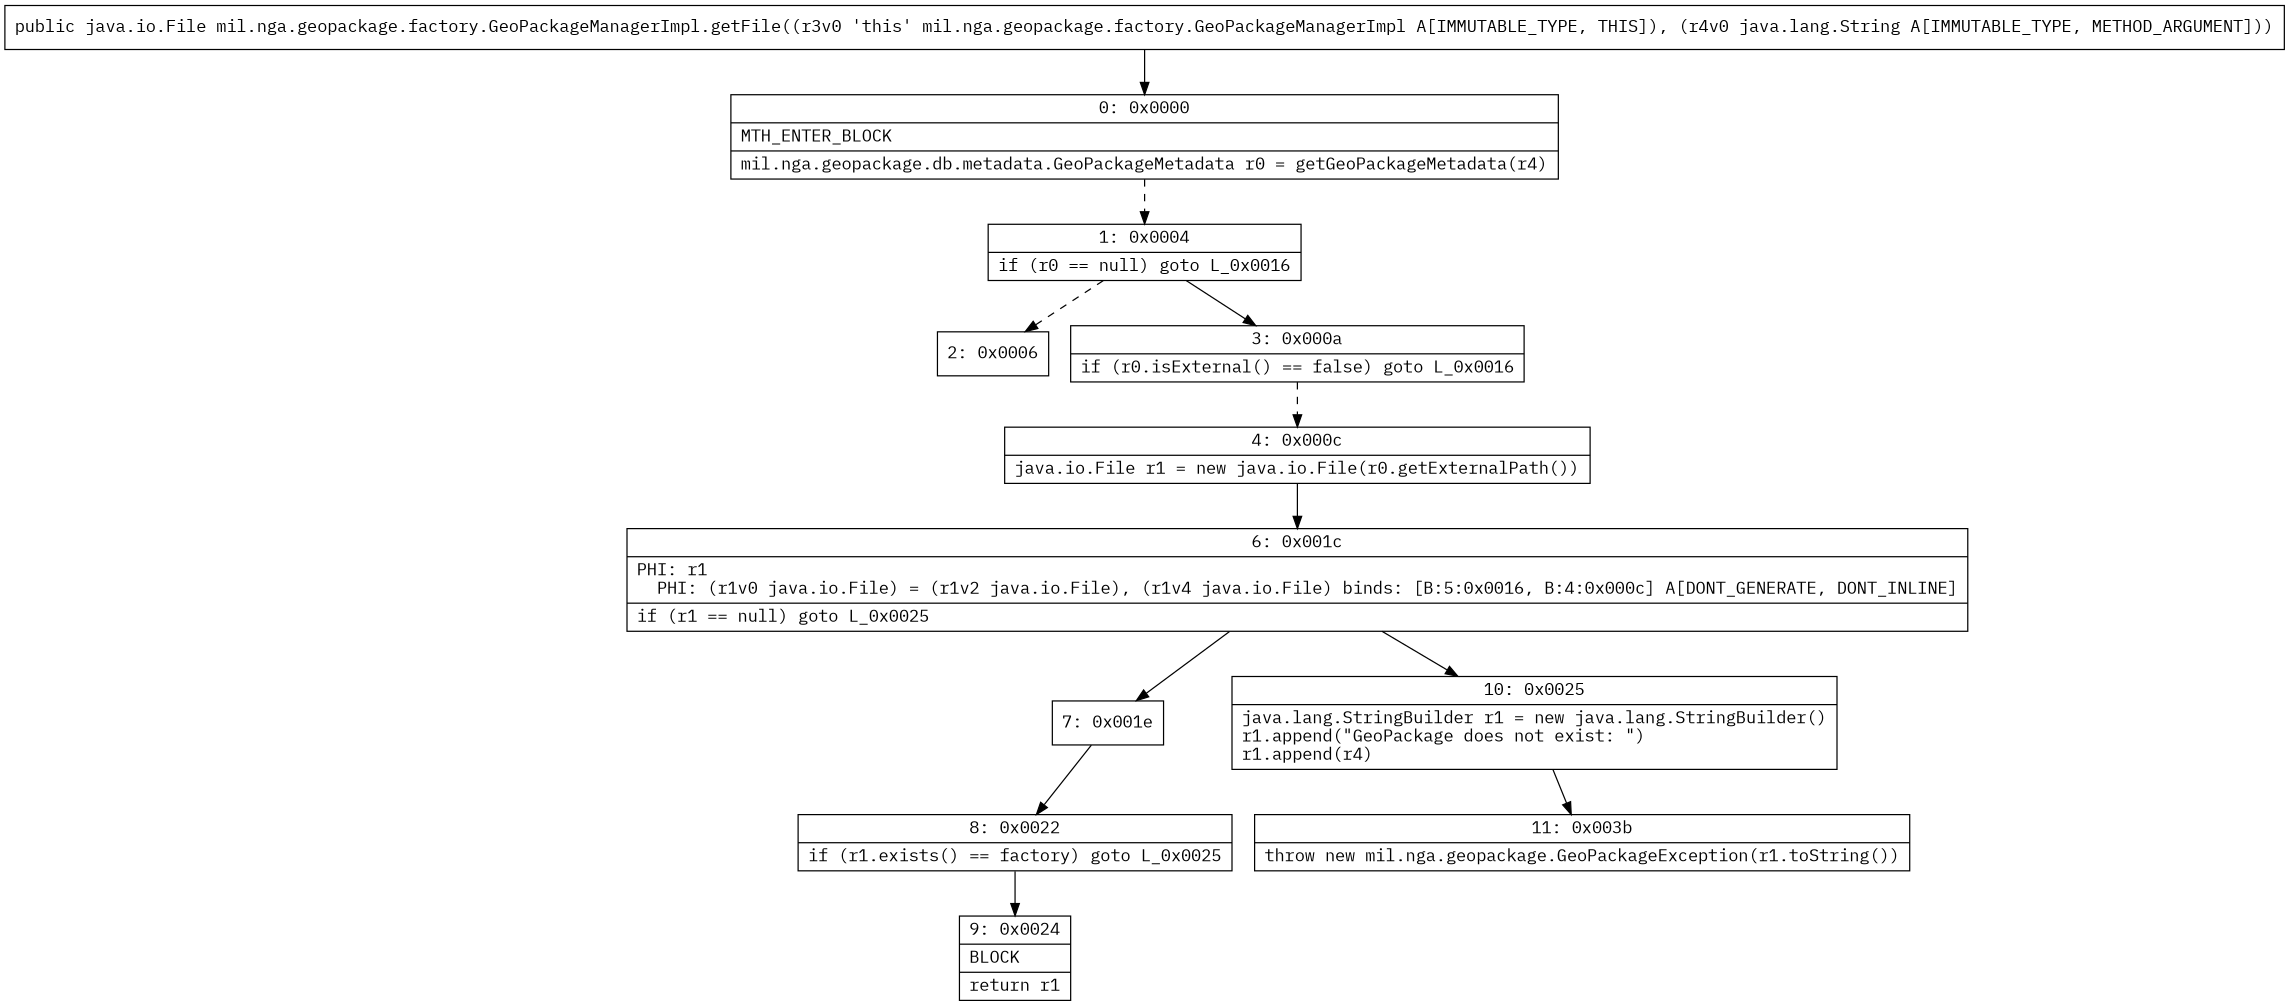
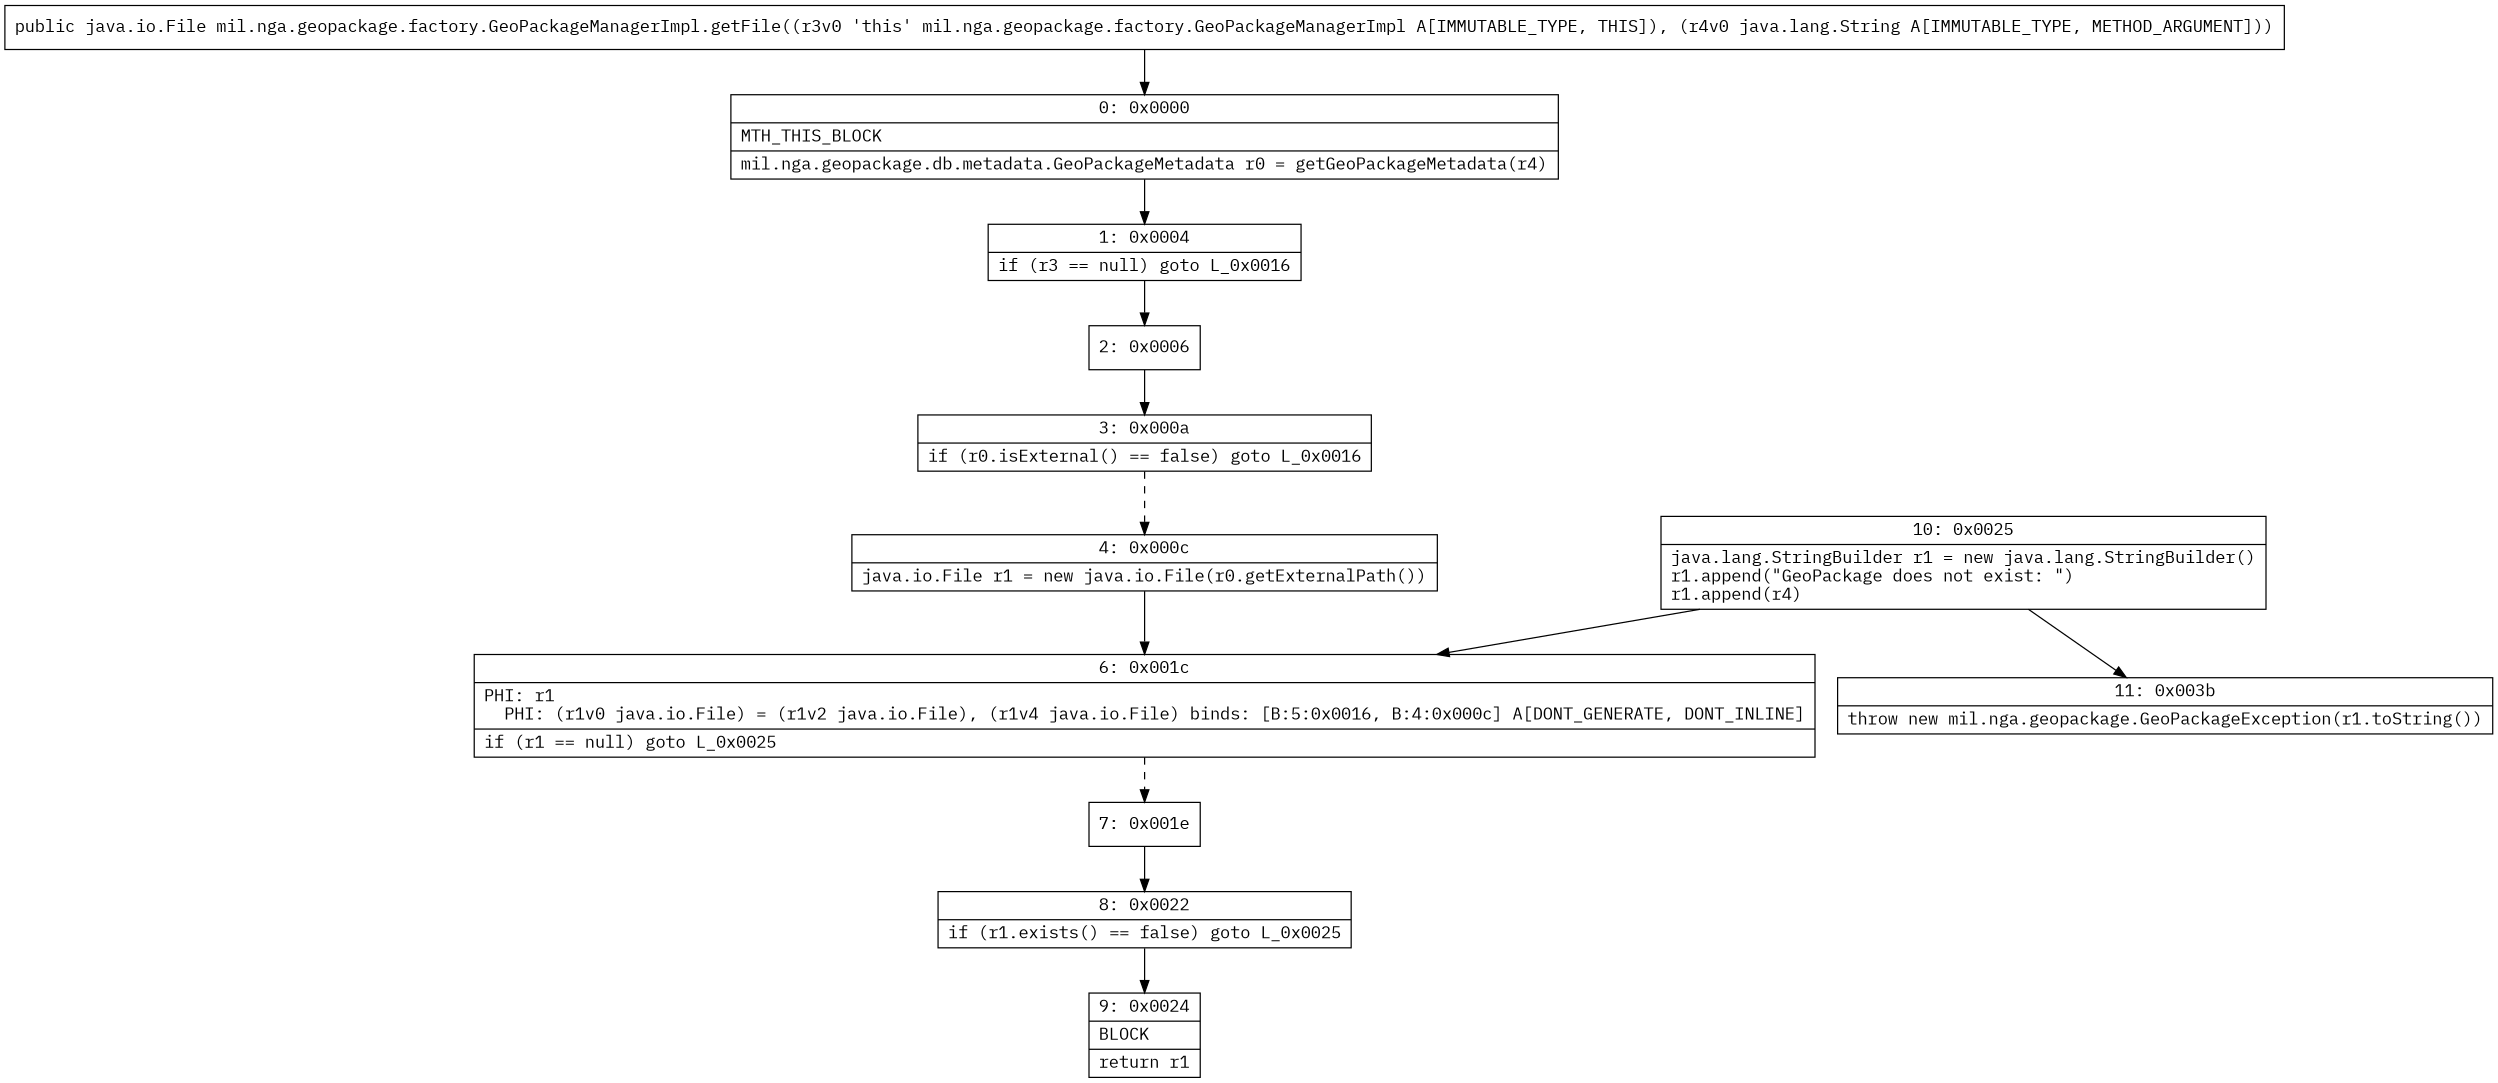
node "0: 0x0000": text "MTH_ENTER_BLOCK" -> "MTH_THIS_BLOCK"
edge "0: 0x0000" -> "1: 0x0004": style dashed -> solid
node "1: 0x0004": text "if (r0 == null) goto L_0x0016" -> "if (r3 == null) goto L_0x0016"
edge "1: 0x0004" -> "3: 0x000a": now "2: 0x0006" -> "3: 0x000a"
edge "1: 0x0004" -> "2: 0x0006": style dashed -> solid
edge "6: 0x001c" -> "10: 0x0025": reversed
edge "6: 0x001c" -> "7: 0x001e": style solid -> dashed
node "8: 0x0022": text "if (r1.exists() == factory) goto L_0x0025" -> "if (r1.exists() == false) goto L_0x0025"
